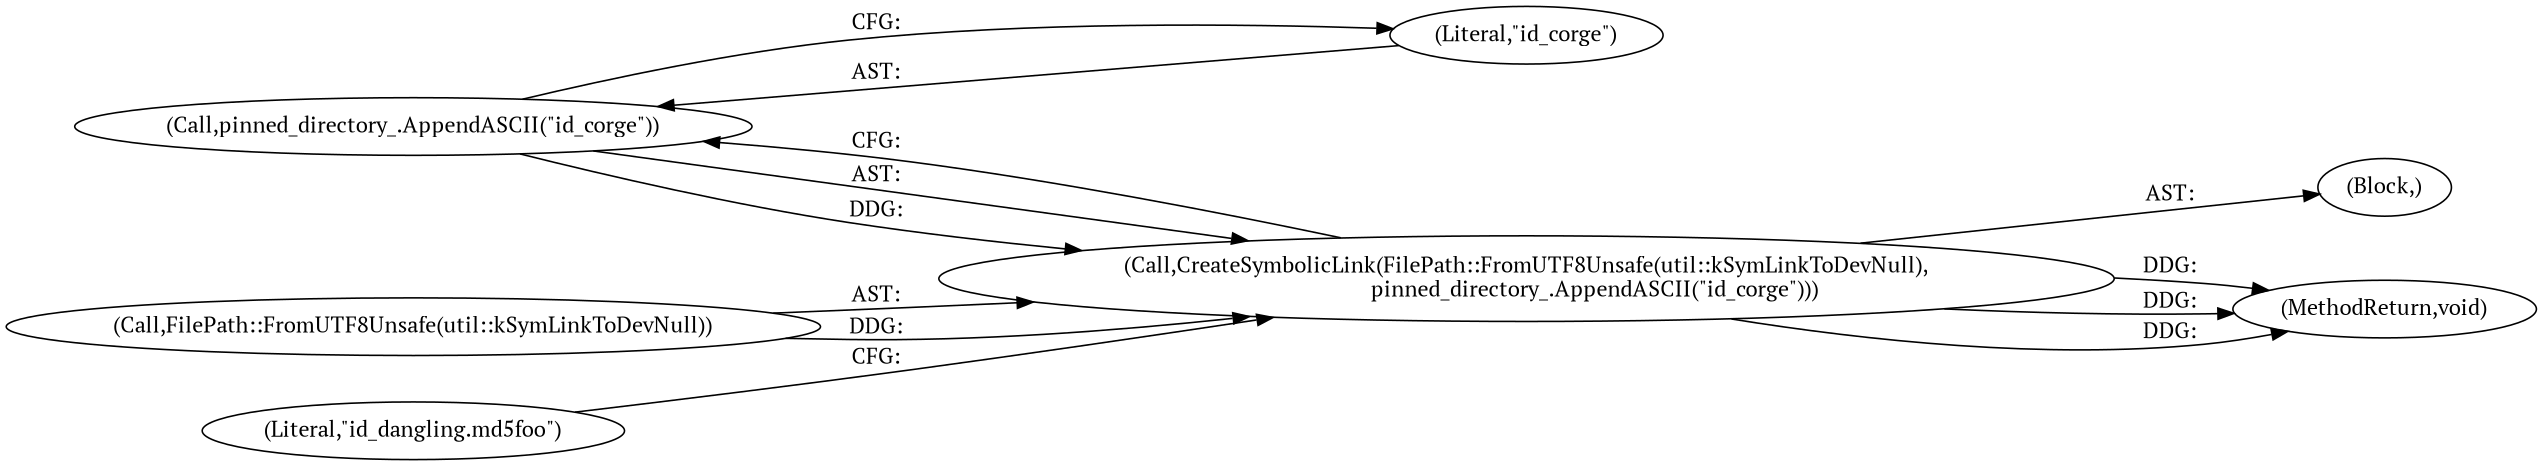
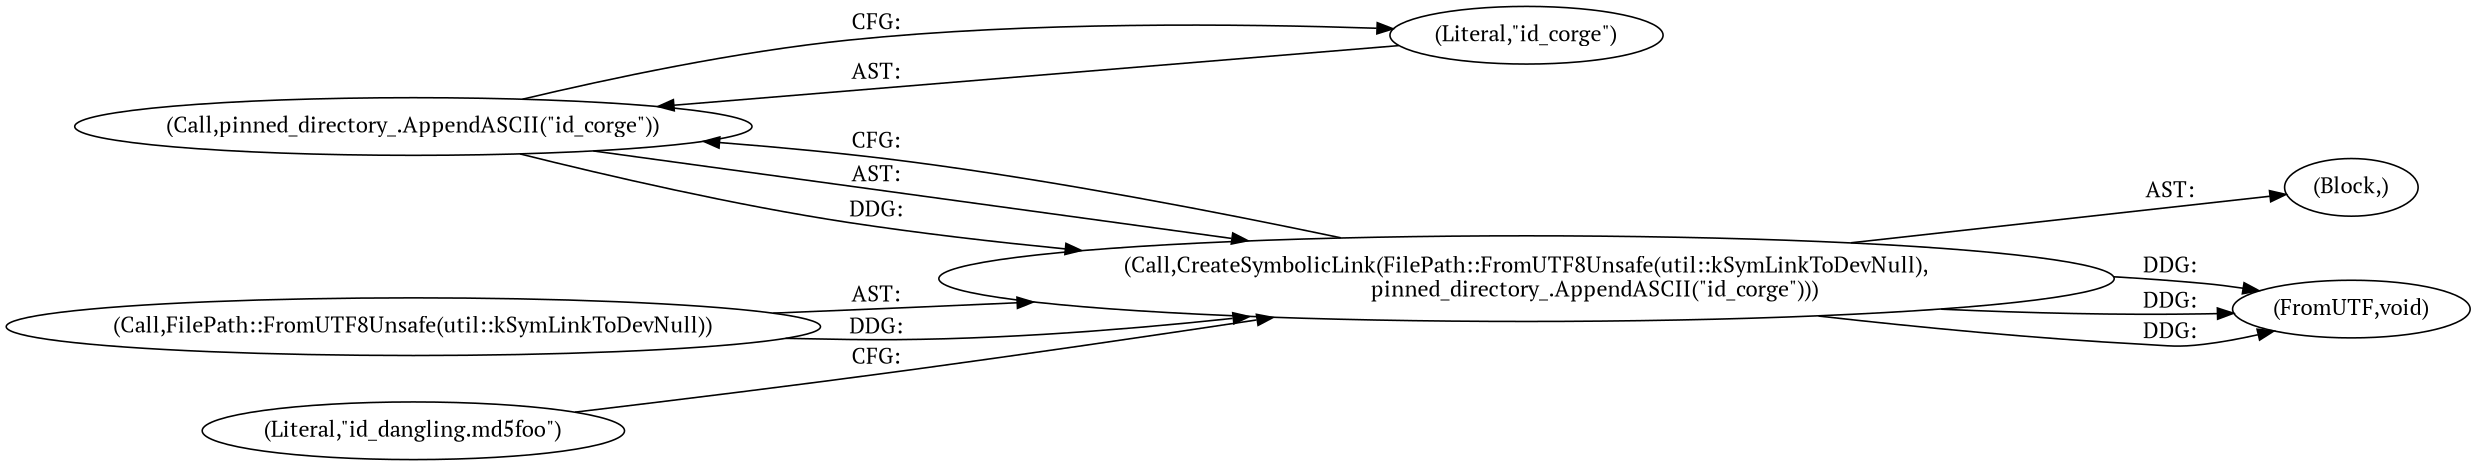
node "(MethodReturn,void)": label "(MethodReturn,void)" -> "(FromUTF,void)"
